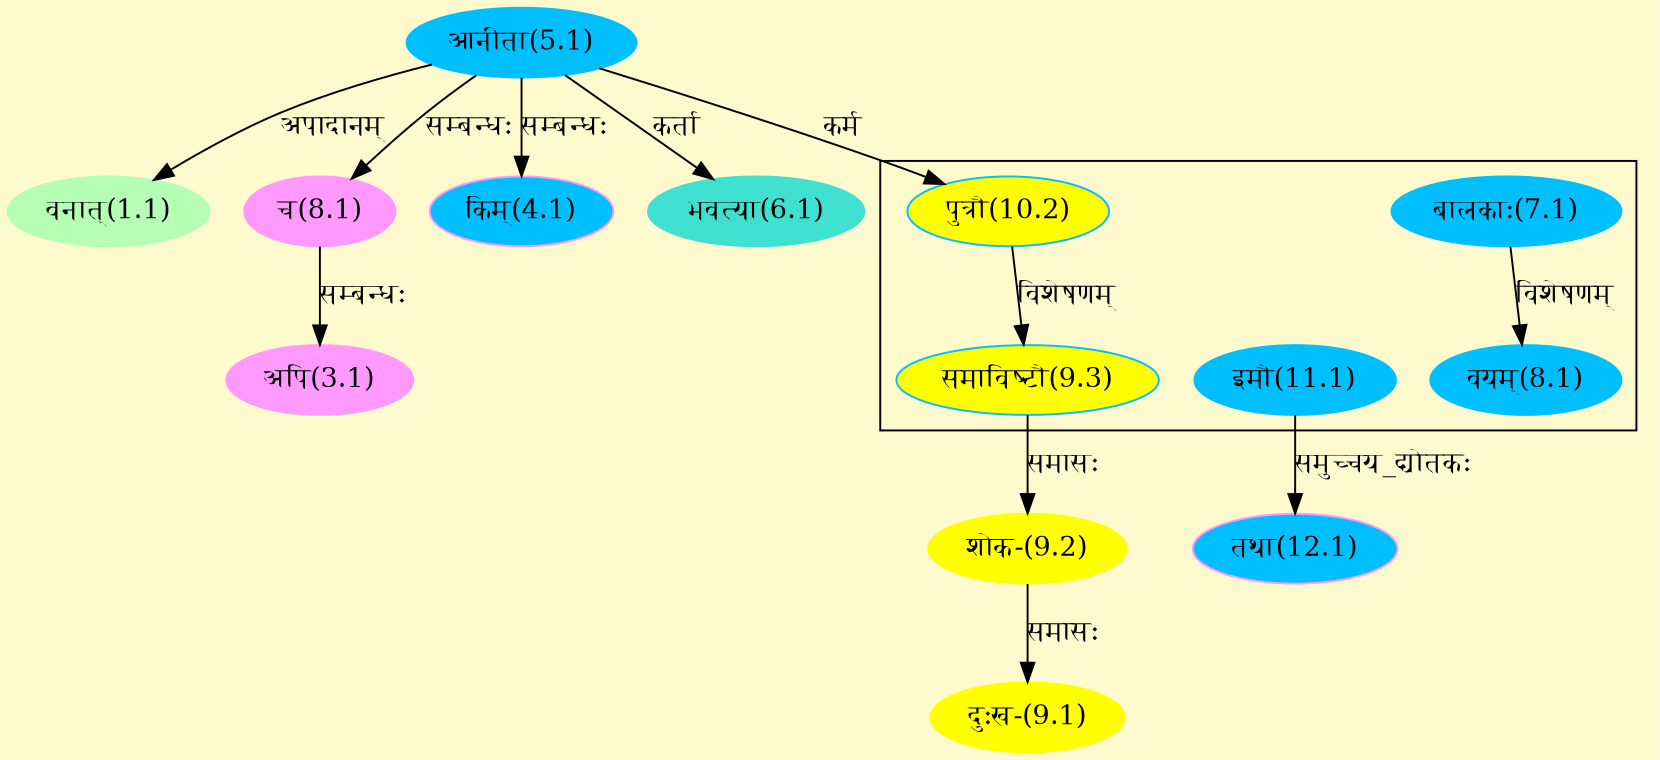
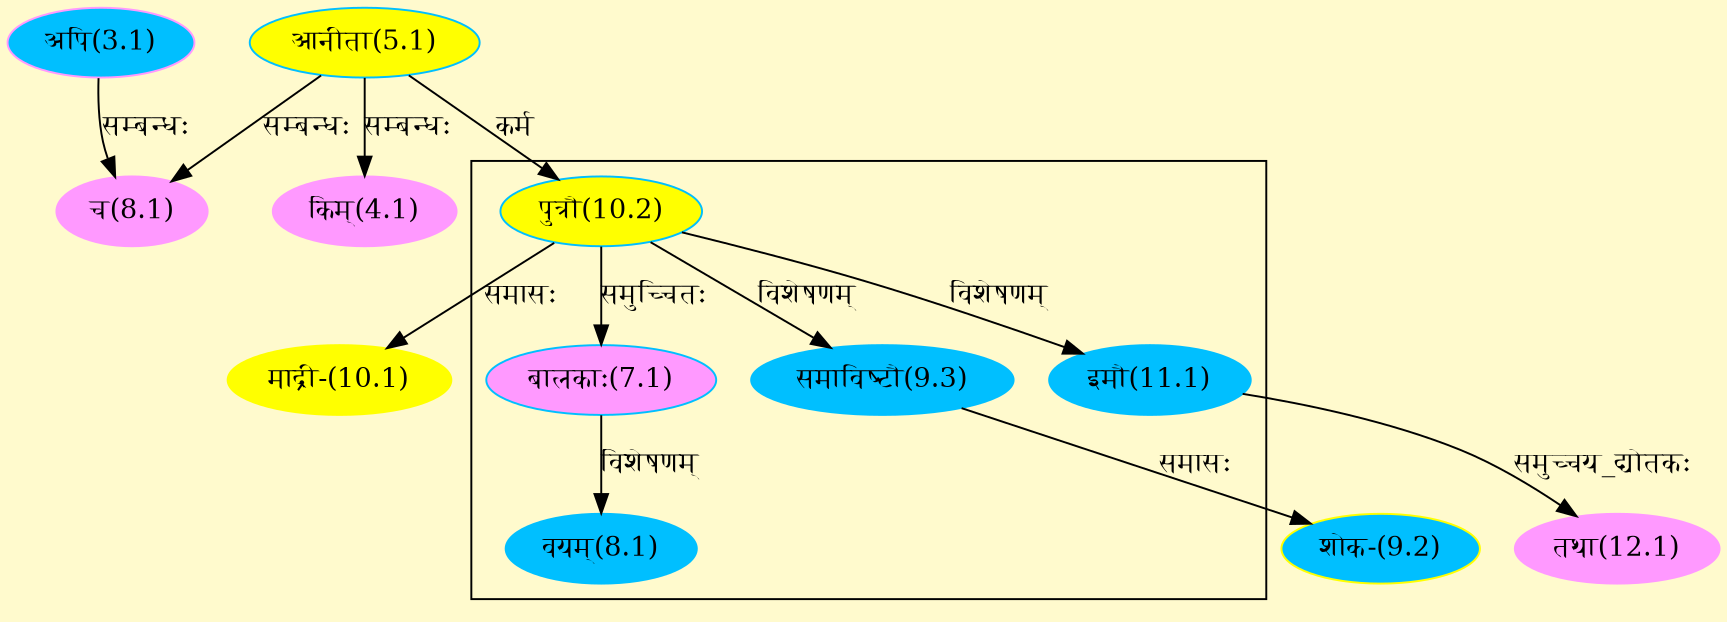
node "आनीता(5.1)": fillcolor #00bfff -> #ffff00
node "वनात्(1.1)": removed
node "किम्(4.1)": fillcolor #00bfff -> #ff99ff
node "भवत्या(6.1)": removed
node "बालकाः(7.1)": fillcolor #00bfff -> #ff99ff
edge "पुत्रौ(10.2)" -> "इमौ(11.1)": added, label "विशेषणम्"
edge "च(8.1)" -> "अपि(3.1)": reversed
edge "पुत्रौ(10.2)" -> "बालकाः(7.1)": added, label "समुच्चितः"
node "अपि(3.1)": fillcolor #ff99ff -> #00bfff
node "माद्री-(10.1)": added
node "समाविष्टौ(9.3)": fillcolor #ffff00 -> #00bfff
node "शोक-(9.2)": fillcolor #ffff00 -> #00bfff
node "तथा(12.1)": fillcolor #00bfff -> #ff99ff
node "दुःख-(9.1)": removed
